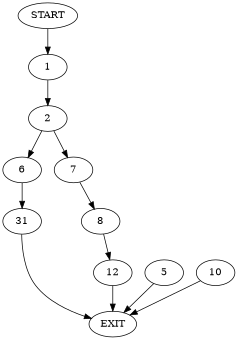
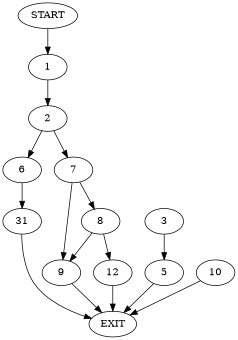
node "3": added
node "9": added
